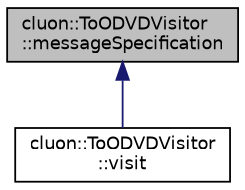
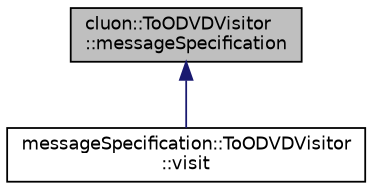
node "cluon::ToODVDVisitor ::visit": label "cluon::ToODVDVisitor ::visit" -> "messageSpecification::ToODVDVisitor ::visit"
